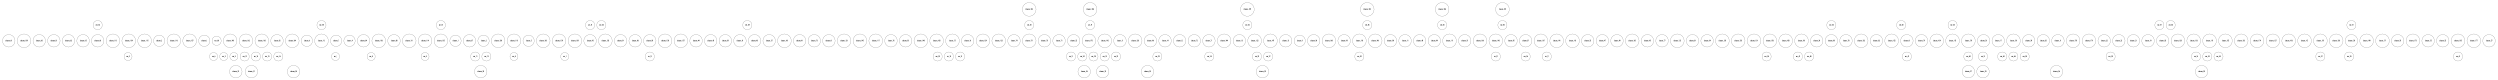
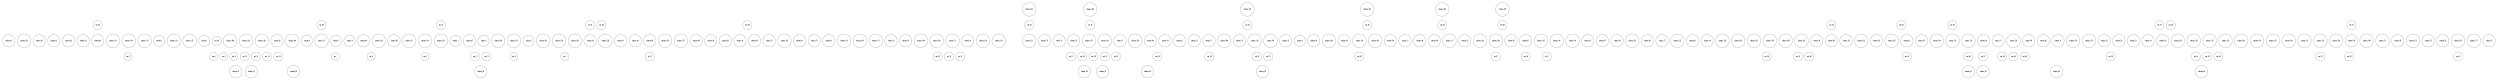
node "clause_74": removed
